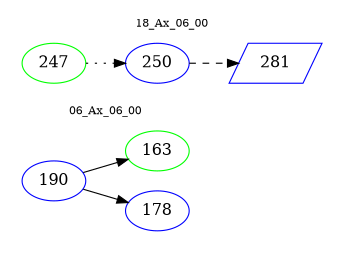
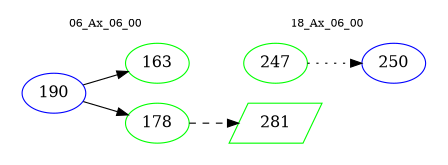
edge "250" -> "281": now "178" -> "281"
node "281": color blue -> green
node "178": color blue -> green
